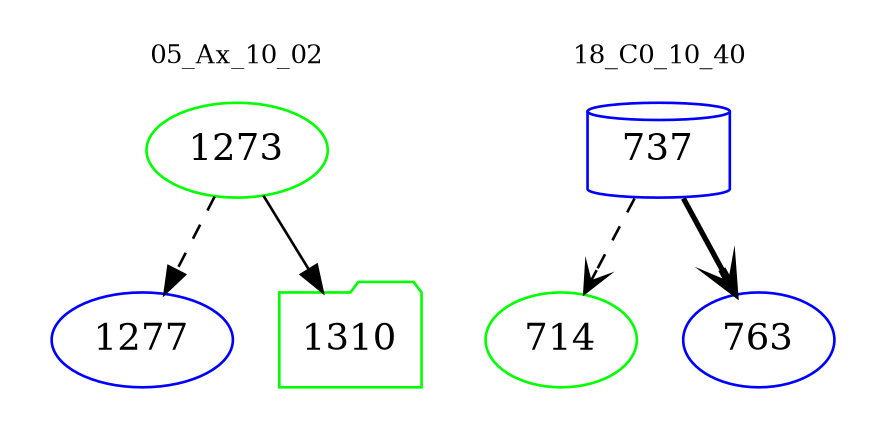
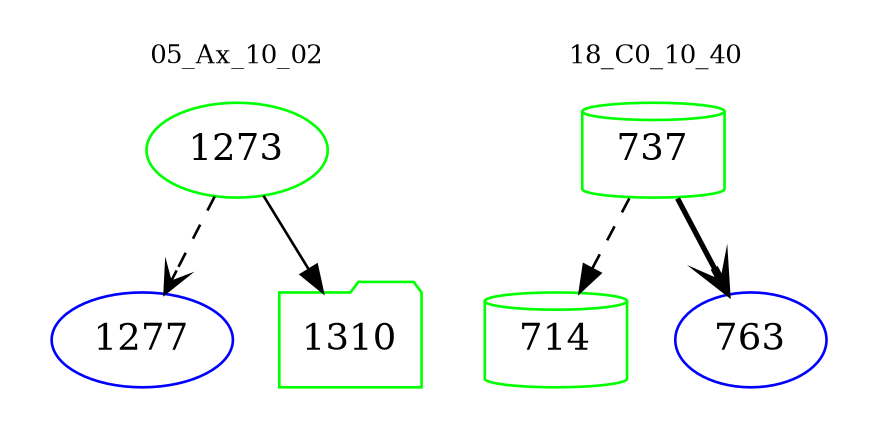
node "737": color blue -> green
edge "1273" -> "1277": arrowhead normal -> vee
edge "737" -> "714": arrowhead vee -> normal
node "714": shape ellipse -> cylinder
